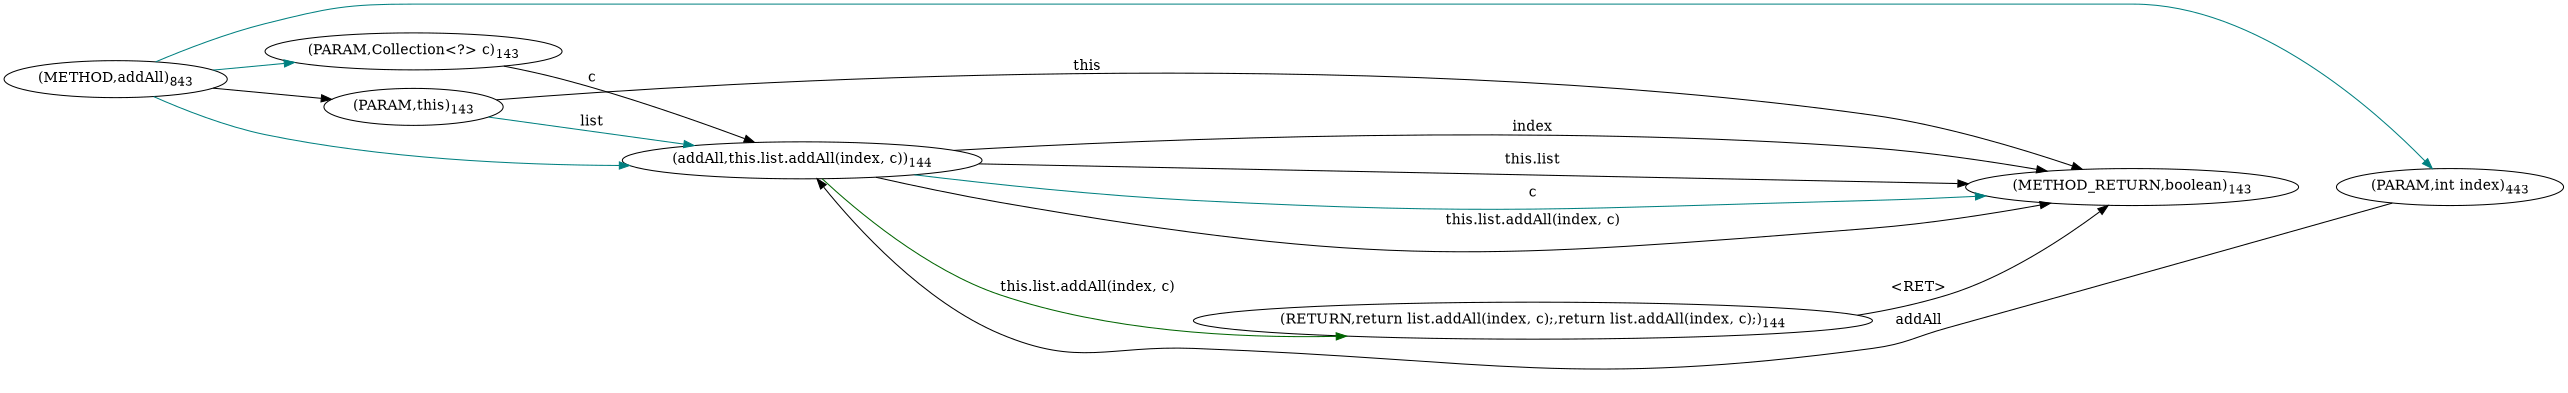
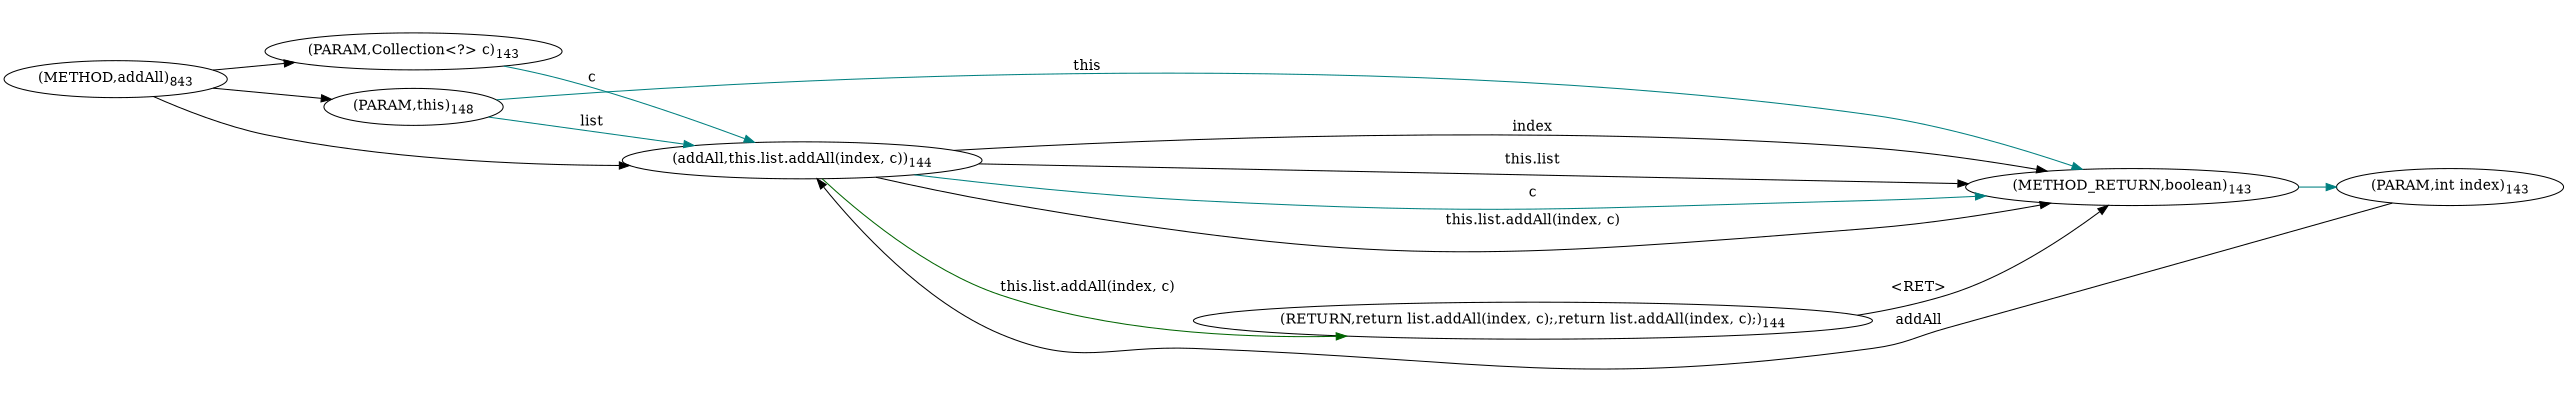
edge "(METHOD,addAll)" -> "(PARAM,int index)": now "(METHOD_RETURN,boolean)" -> "(PARAM,int index)"
edge "(METHOD,addAll)" -> "(PARAM,Collection<?> c)": color teal -> black
edge "(PARAM,this)" -> "(METHOD_RETURN,boolean)": color black -> teal
edge "(PARAM,Collection<?> c)" -> "(addAll,this.list.addAll(index, c))": color black -> teal
node "(PARAM,this)": text "143" -> "148"
edge "(METHOD,addAll)" -> "(addAll,this.list.addAll(index, c))": color teal -> black
node "(PARAM,int index)": text "443" -> "143"
